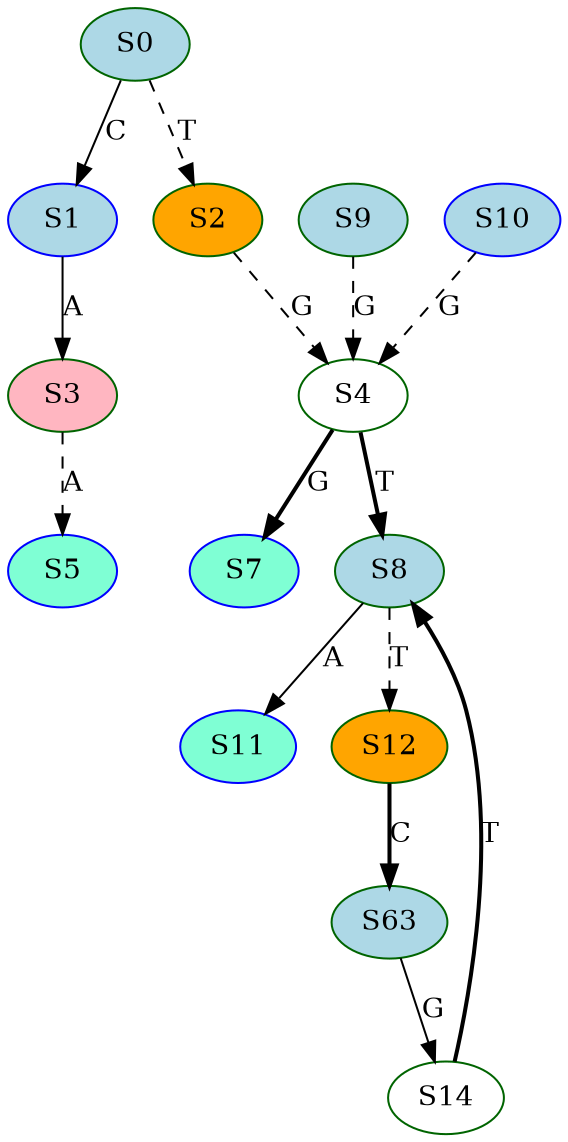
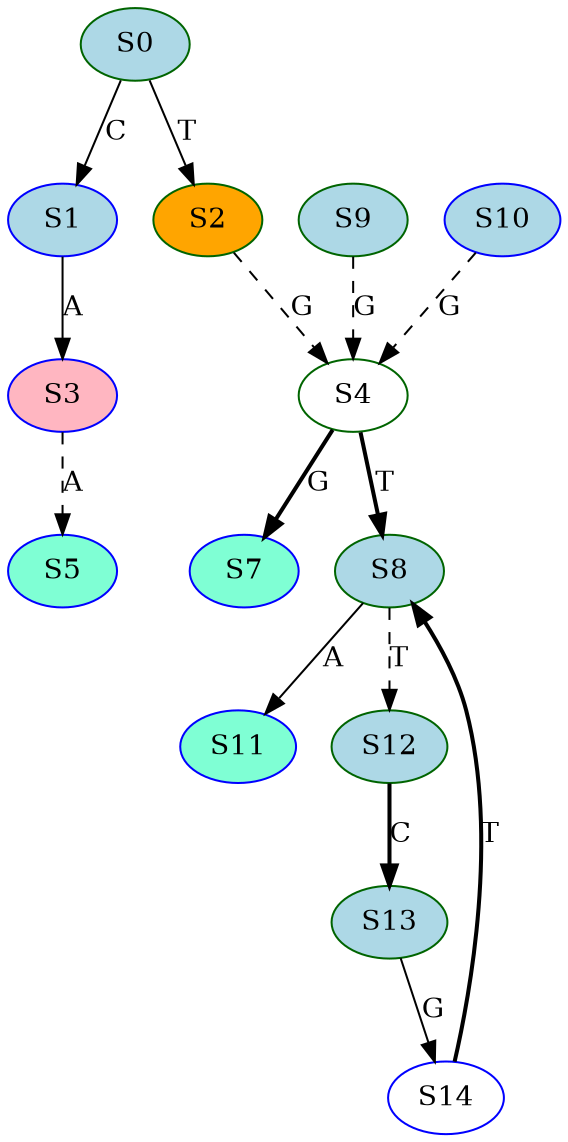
edge "S0" -> "S2": style dashed -> solid
node "S3": color darkgreen -> blue
node "S12": fillcolor orange -> lightblue
node "S63": label "S63" -> "S13"
node "S14": color darkgreen -> blue
